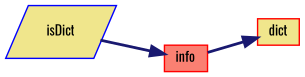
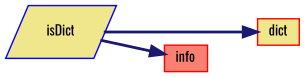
edge "info" -> "dict": now "isDict" -> "dict"
